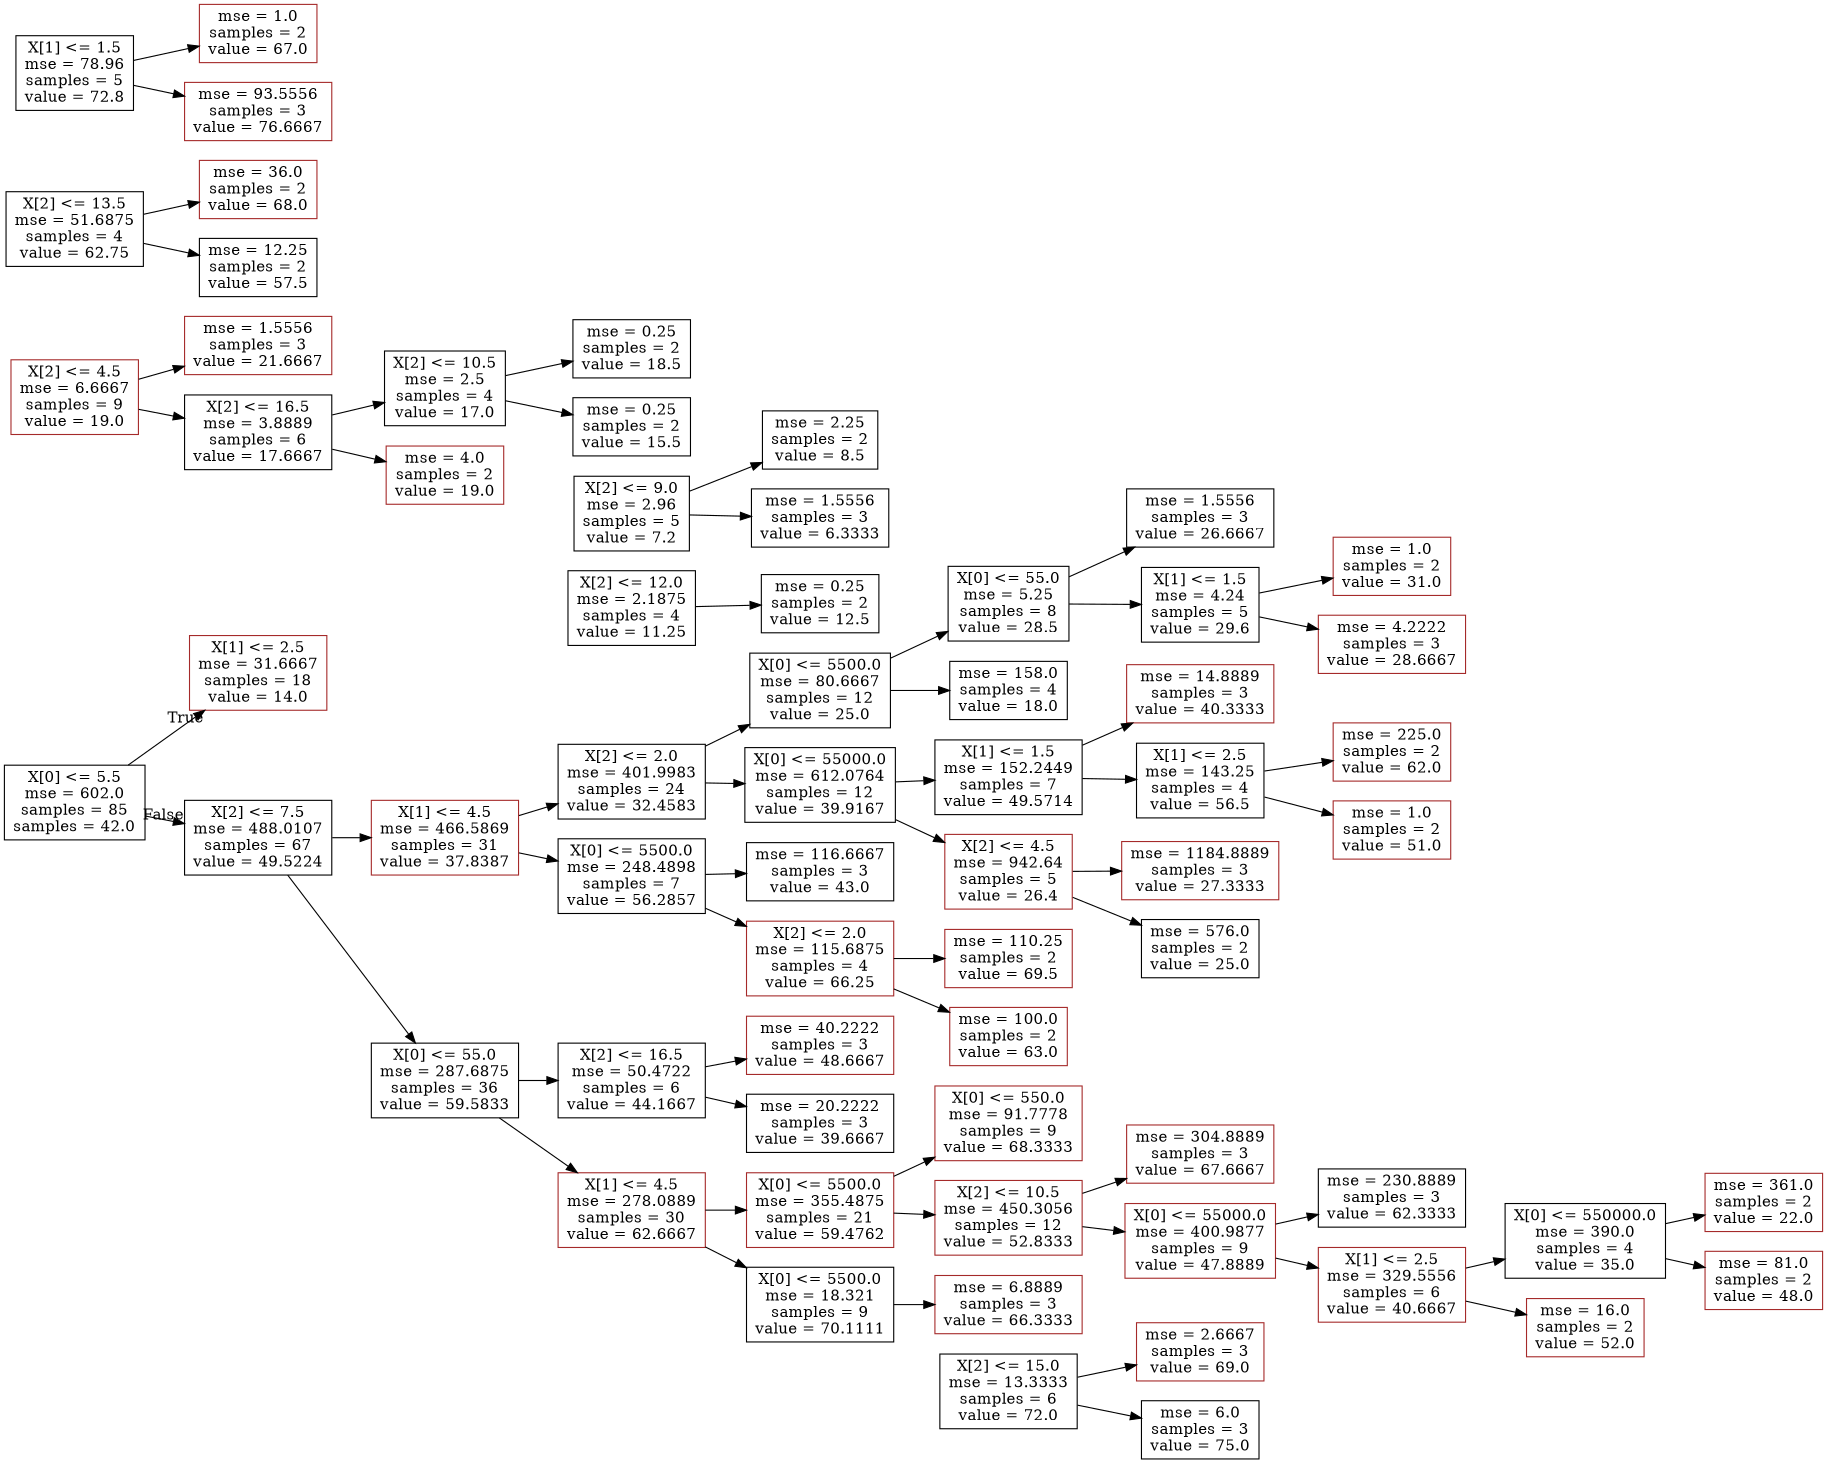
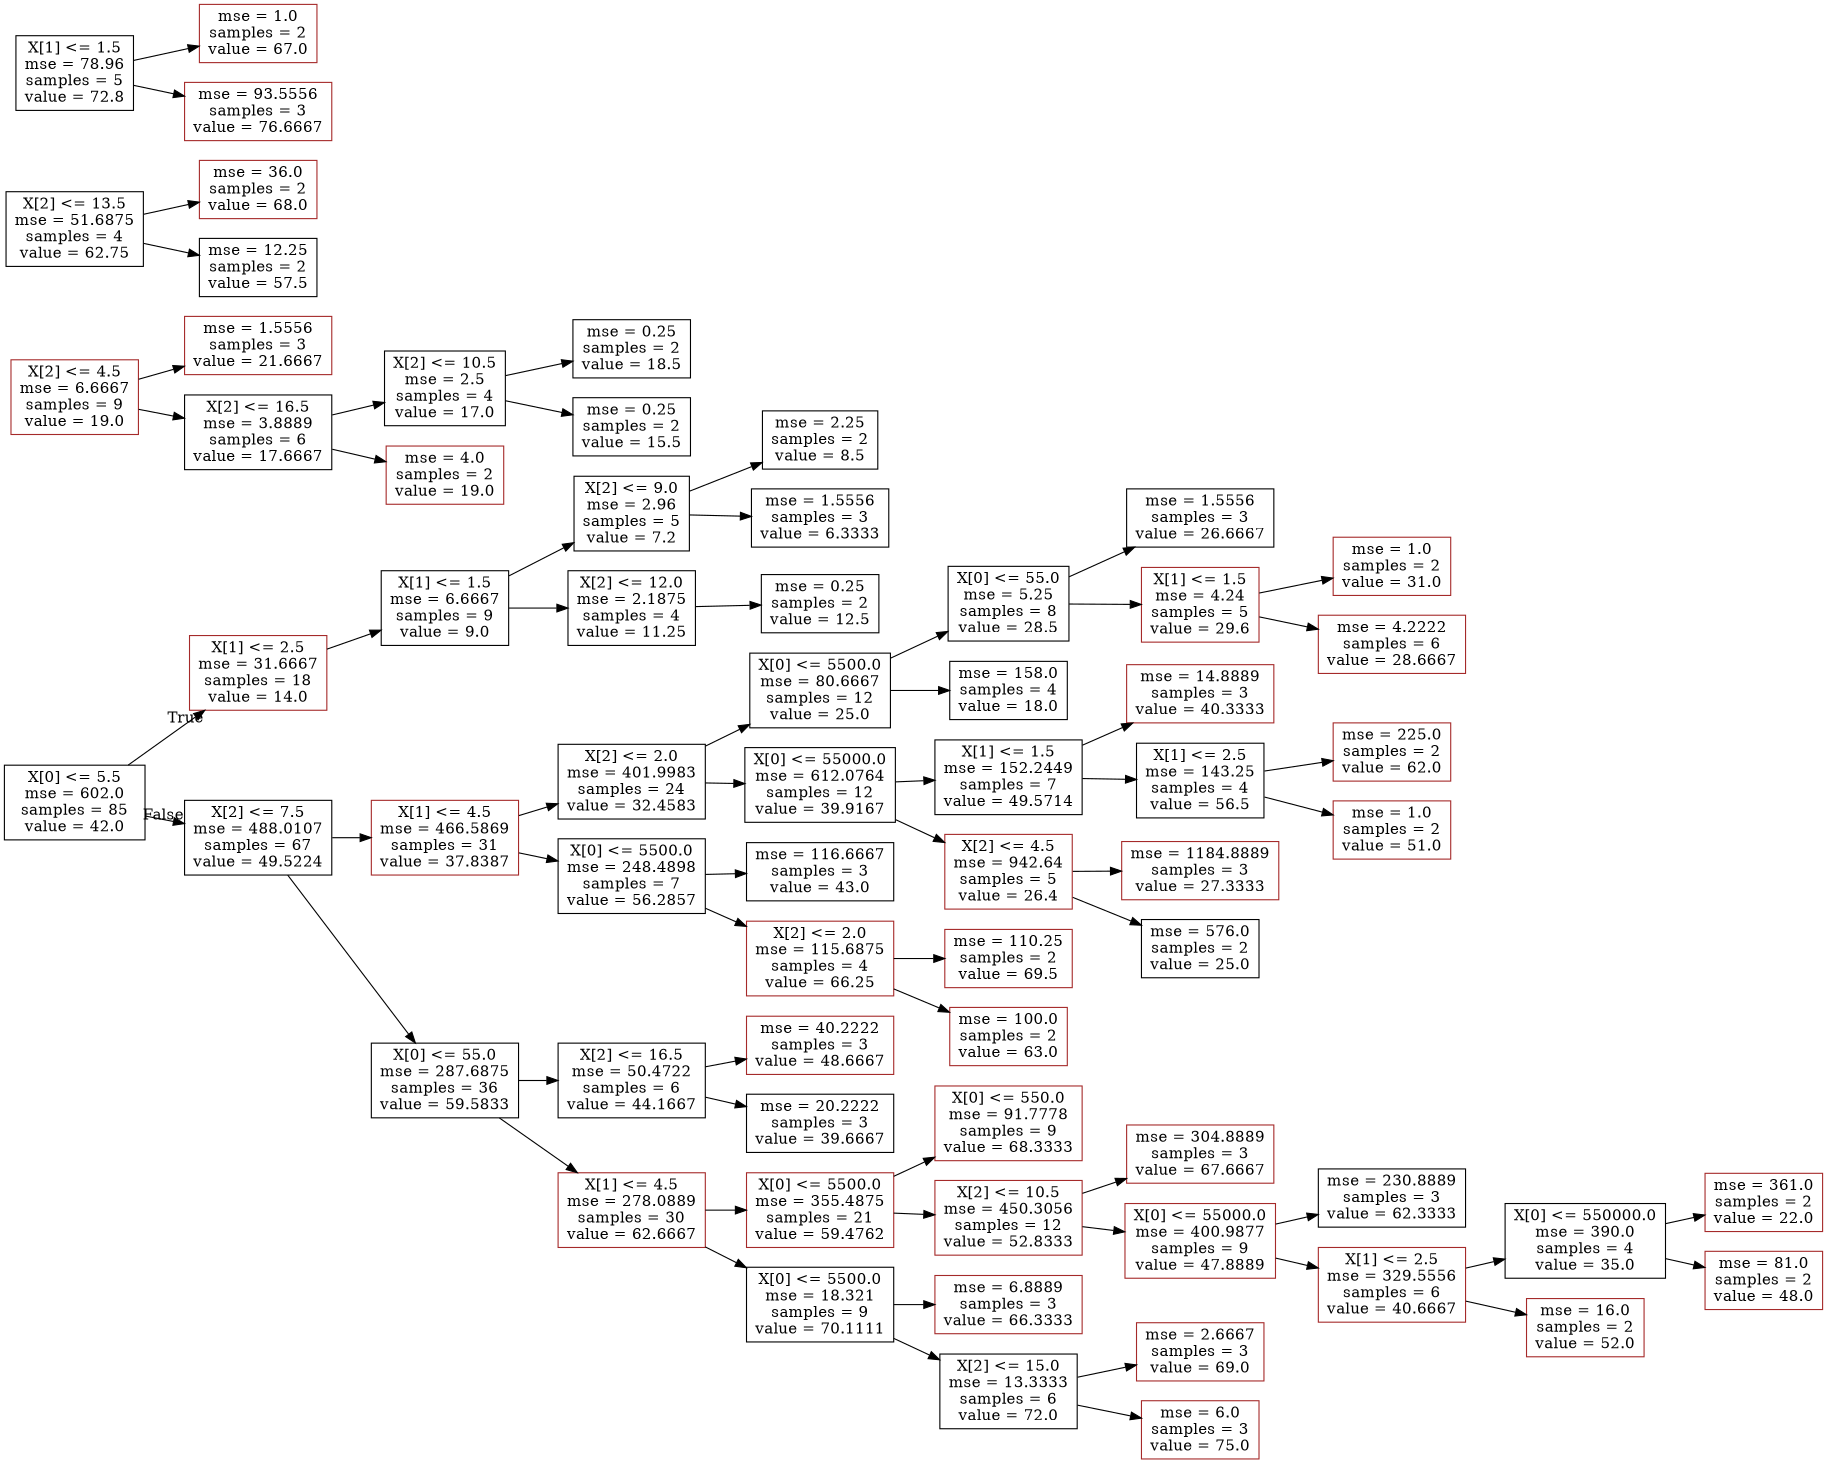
node "X[1] <= 1.5 mse = 4.24 samples = 5 value = 29.6": color black -> brown
node "X[1] <= 1.5 mse = 6.6667 samples = 9 value = 9.0": added
node "mse = 4.2222 samples = 3 value = 28.6667": label "mse = 4.2222 samples = 3 value = 28.6667" -> "mse = 4.2222 samples = 6 value = 28.6667"
node "X[0] <= 5.5 mse = 602.0 samples = 85 samples = 42.0": label "X[0] <= 5.5 mse = 602.0 samples = 85 samples = 42.0" -> "X[0] <= 5.5 mse = 602.0 samples = 85 value = 42.0"
edge "X[0] <= 5500.0 mse = 18.321 samples = 9 value = 70.1111" -> "X[2] <= 15.0 mse = 13.3333 samples = 6 value = 72.0": added
node "mse = 6.0 samples = 3 value = 75.0": color black -> brown
